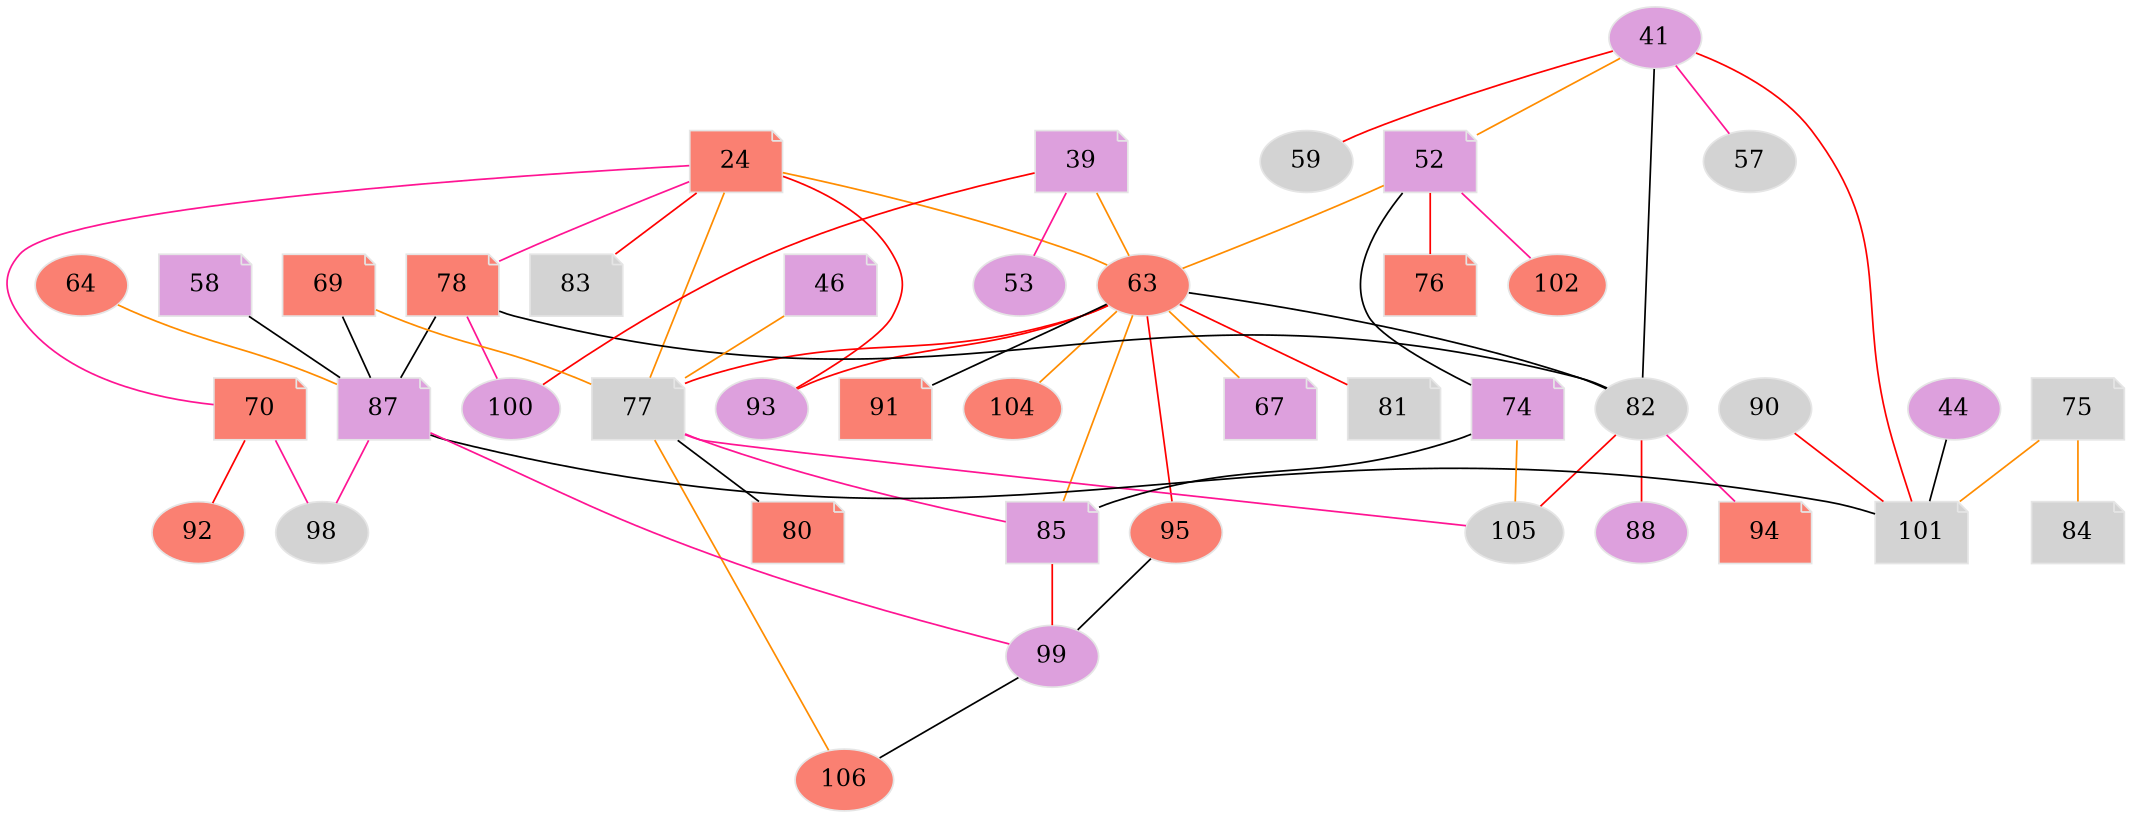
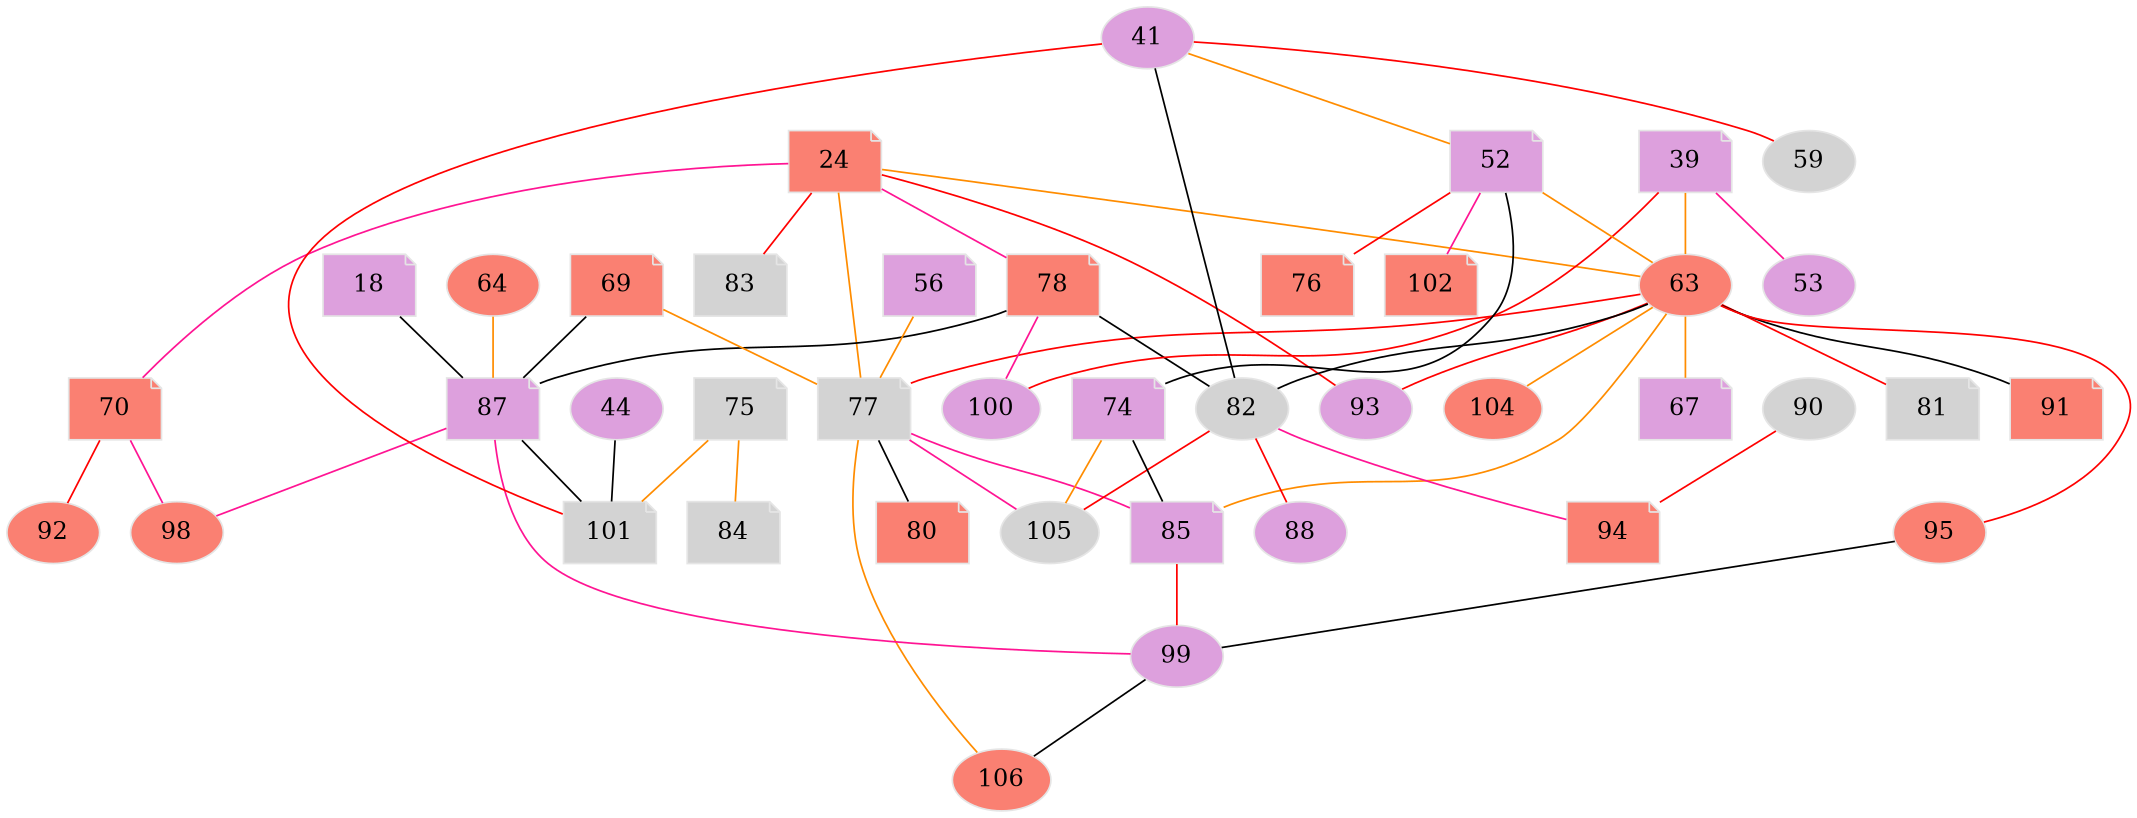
node "57": removed
node "58": label "58" -> "18"
node "46": label "46" -> "56"
node "102": shape ellipse -> note
edge "90" -- "101": now "90" -- "94"
node "98": fillcolor lightgrey -> salmon
